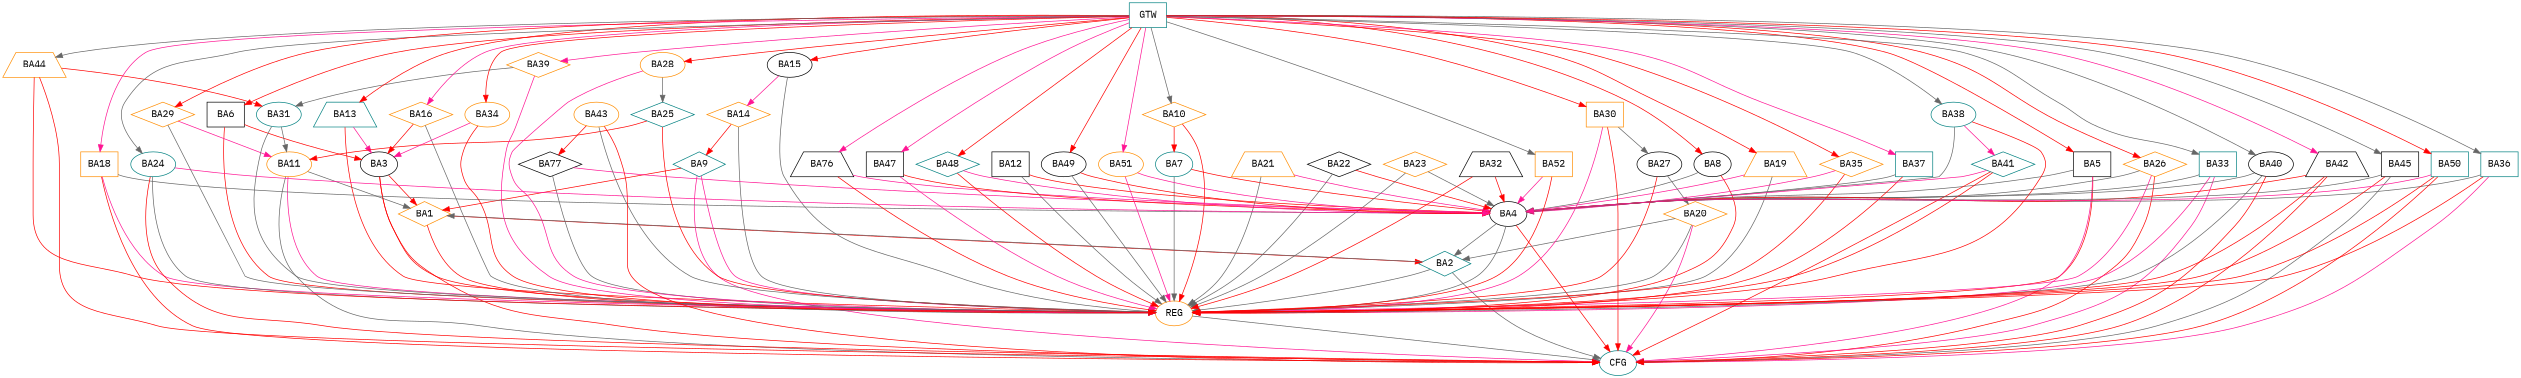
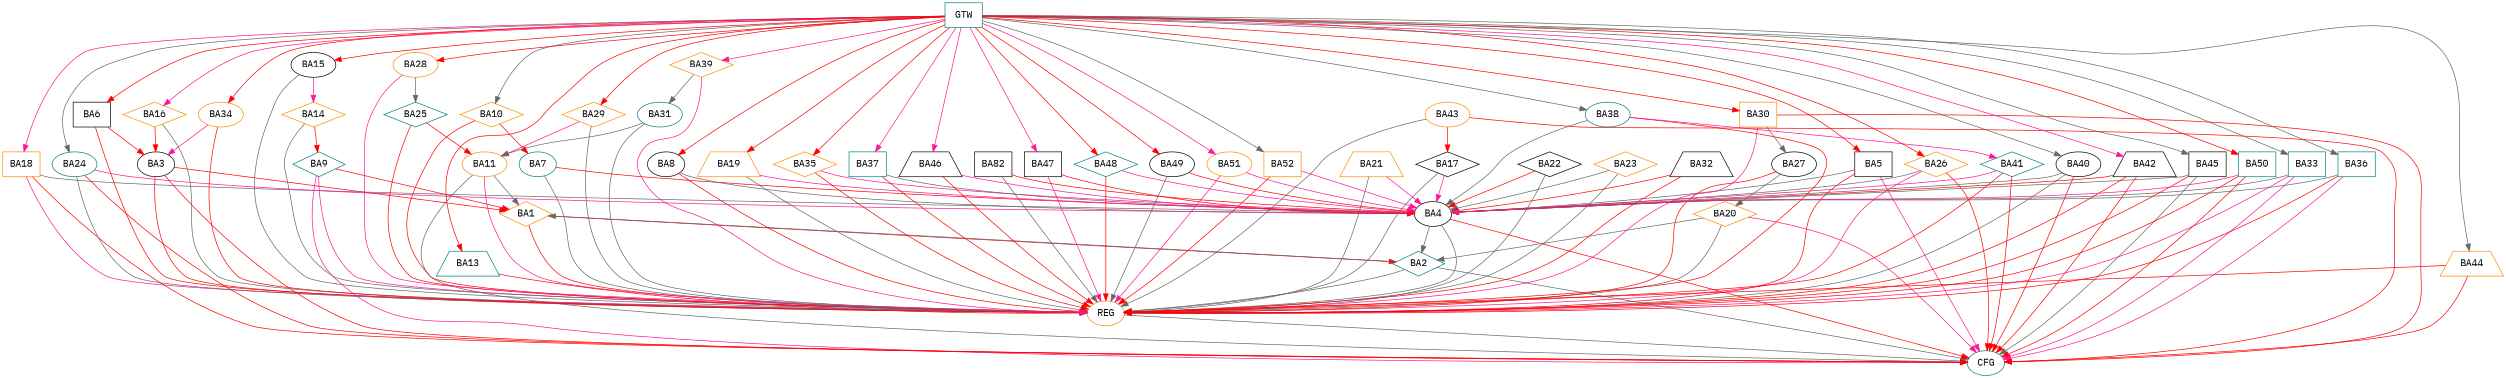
edge "BA44" -> "BA31": removed
edge "BA13" -> "BA3": removed
node "BA77": label "BA77" -> "BA17"
node "BA76": label "BA76" -> "BA46"
node "BA12": label "BA12" -> "BA82"
